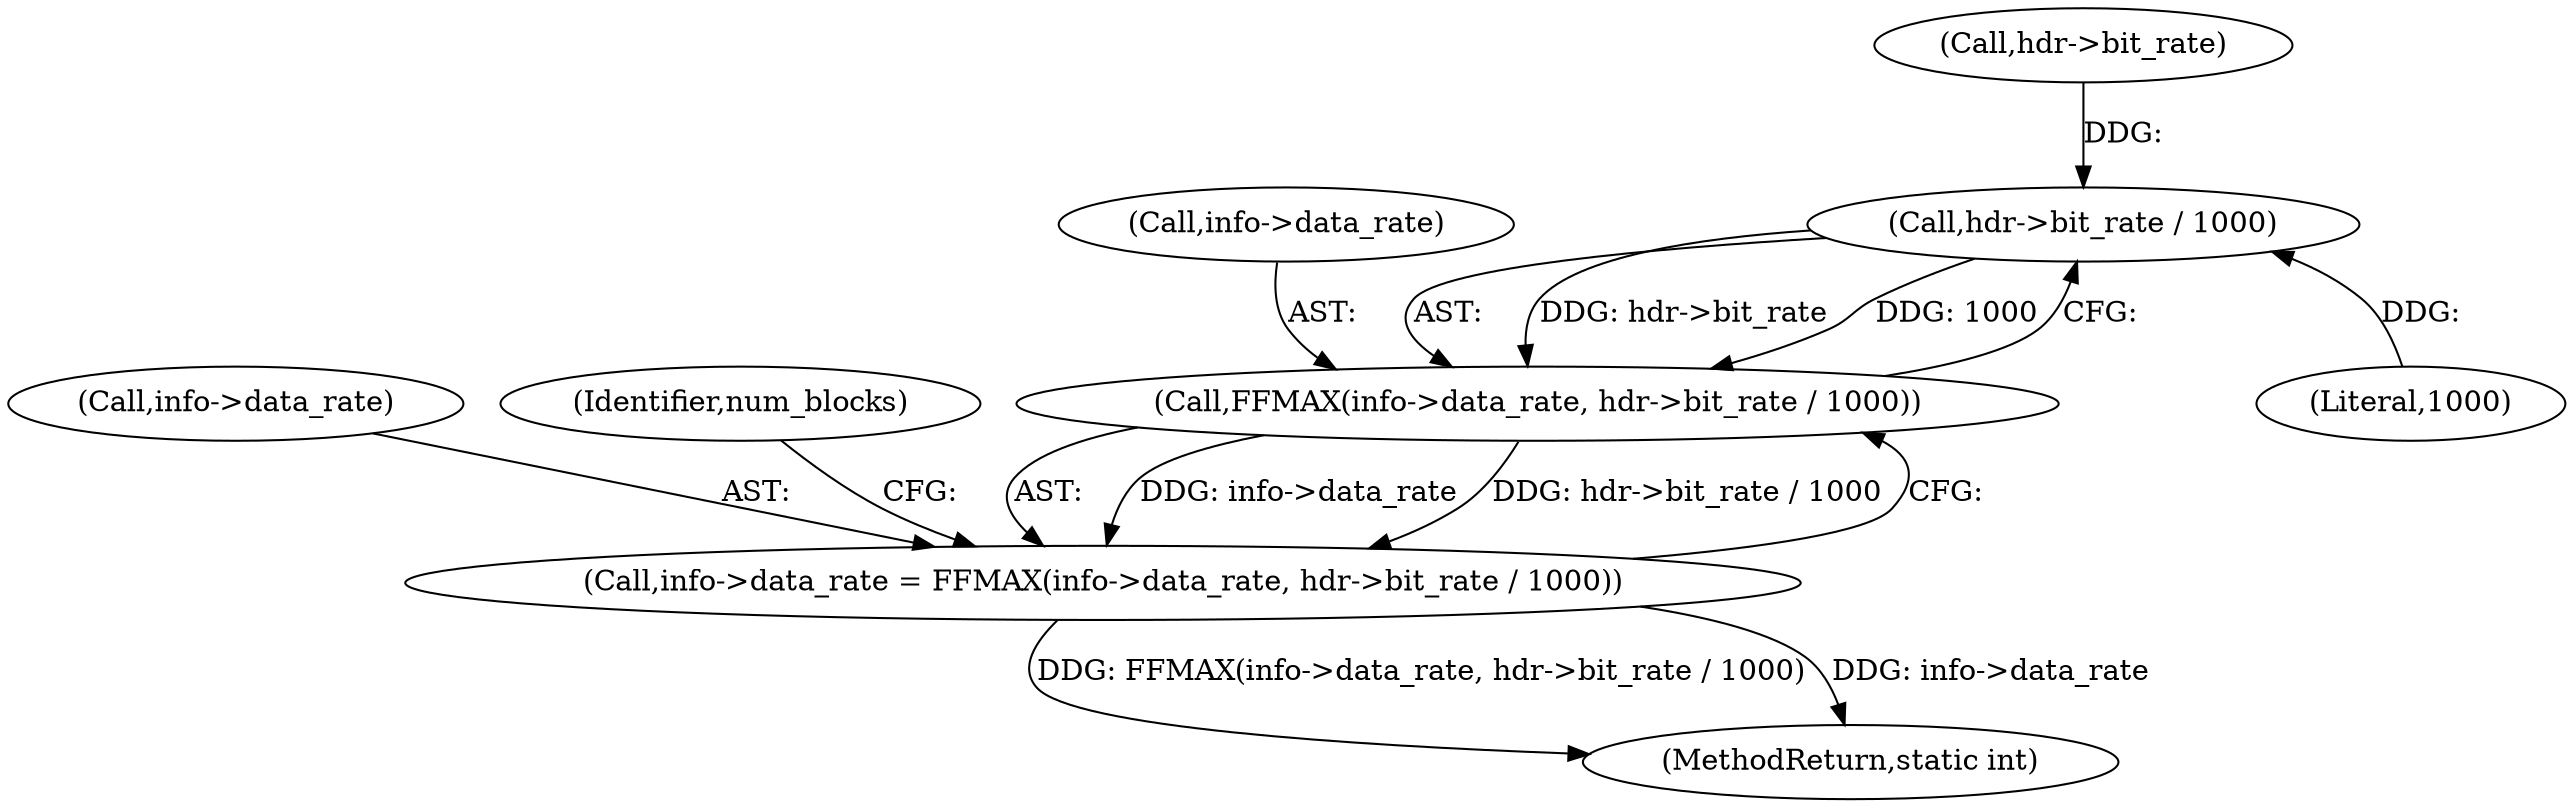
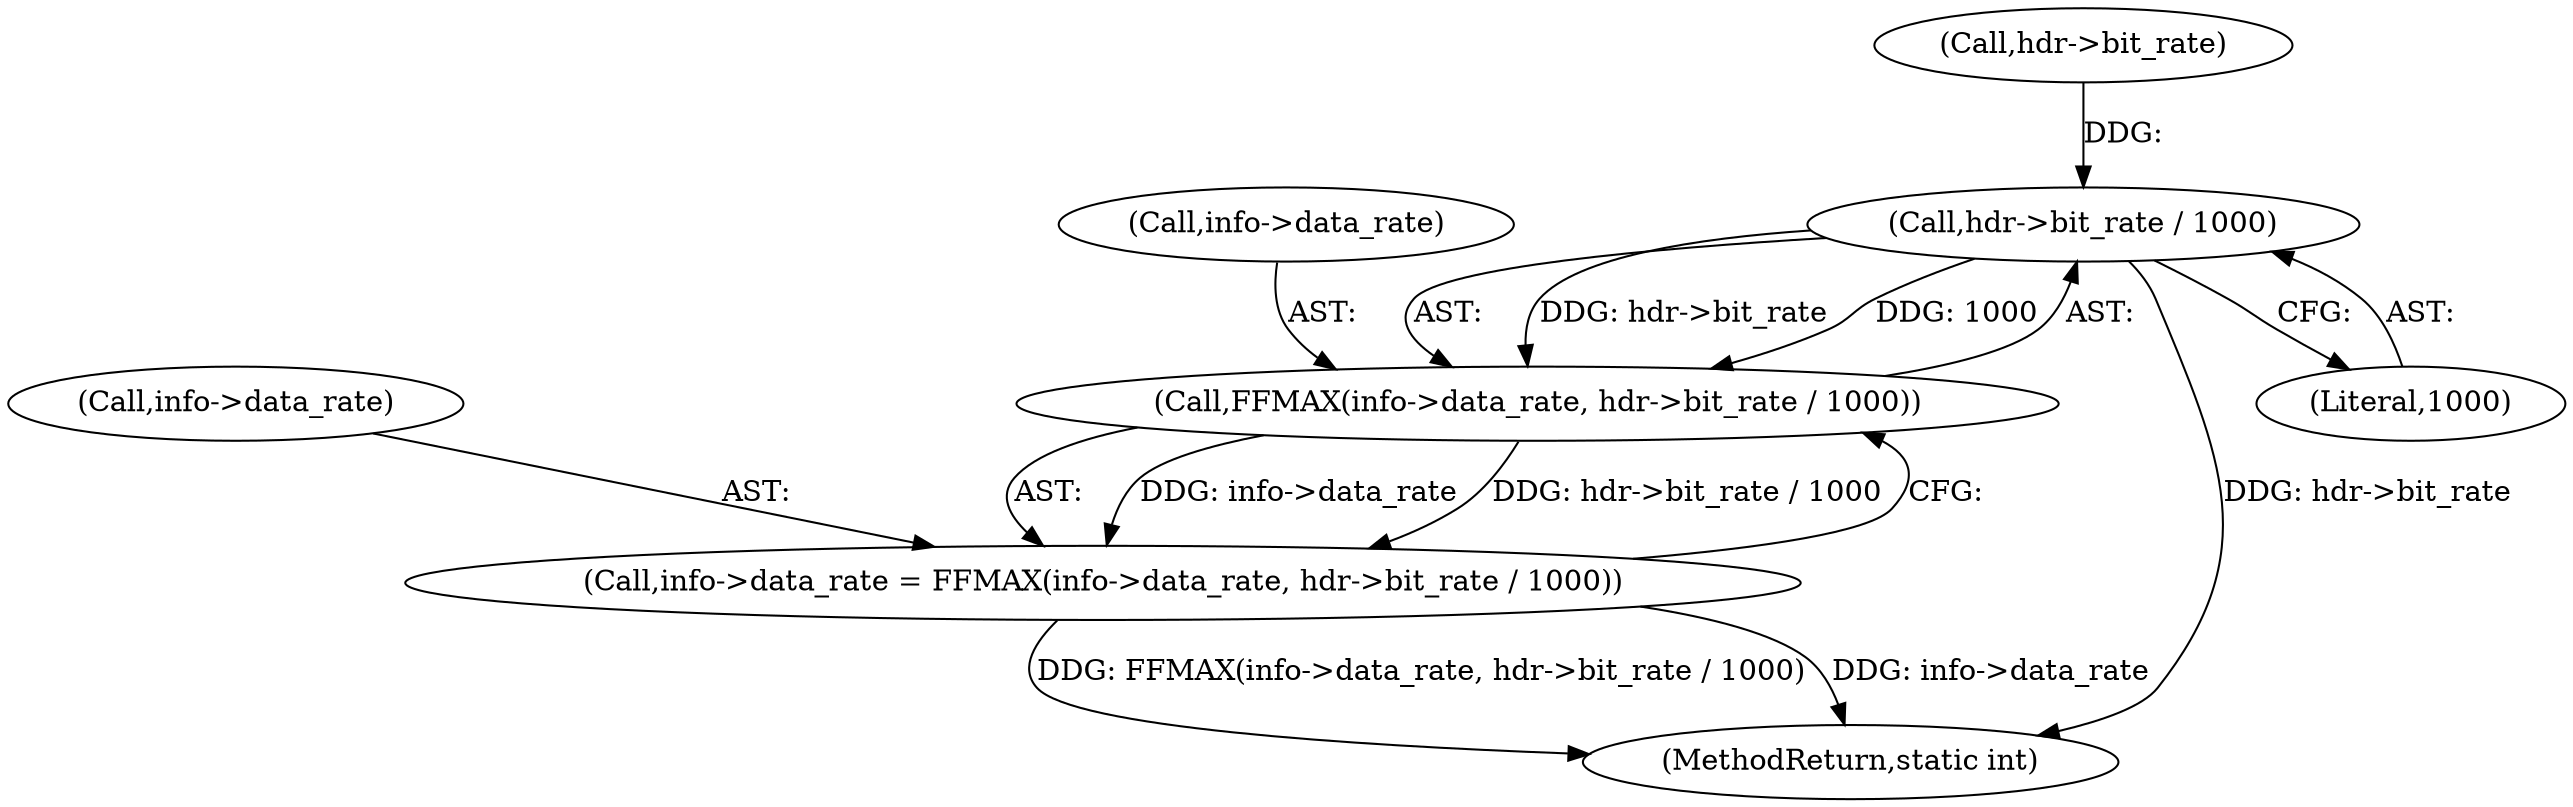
edge "(Call,hdr->bit_rate / 1000)" -> "(Literal,1000)": added, label "CFG:"
edge "(Call,FFMAX(info->data_rate, hdr->bit_rate / 1000))" -> "(Call,hdr->bit_rate / 1000)": label "CFG: " -> "AST: "
edge "(Literal,1000)" -> "(Call,hdr->bit_rate / 1000)": label "DDG: " -> "AST: "
node "(Identifier,num_blocks)": removed
edge "(Call,hdr->bit_rate / 1000)" -> "(MethodReturn,static int)": added, label "DDG: hdr->bit_rate"
